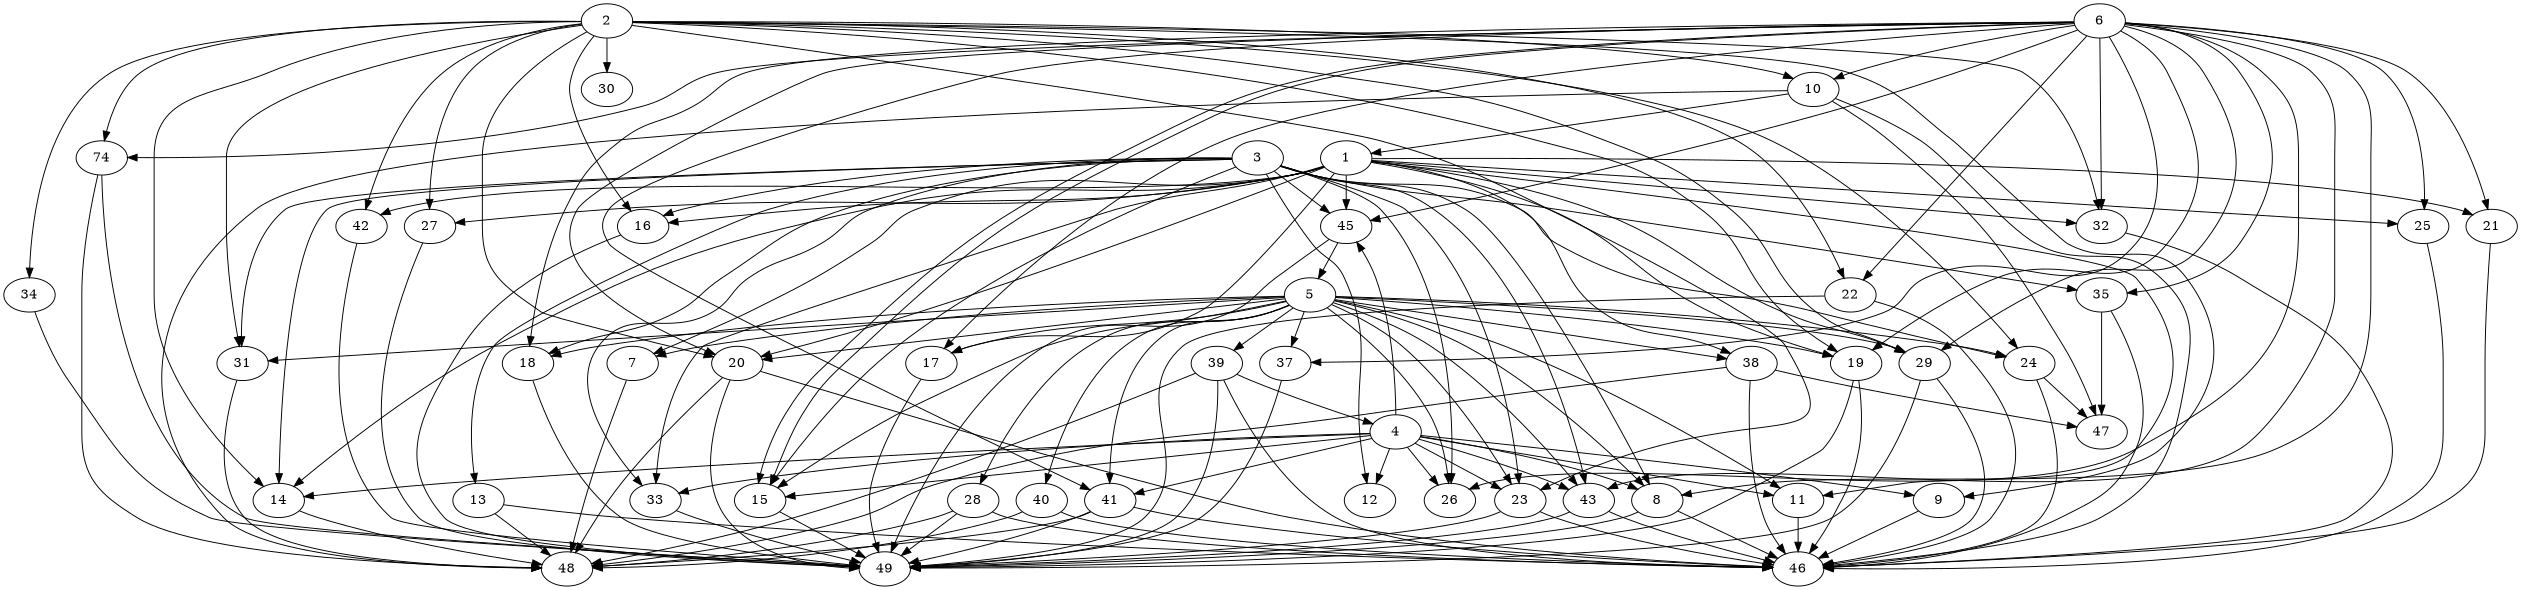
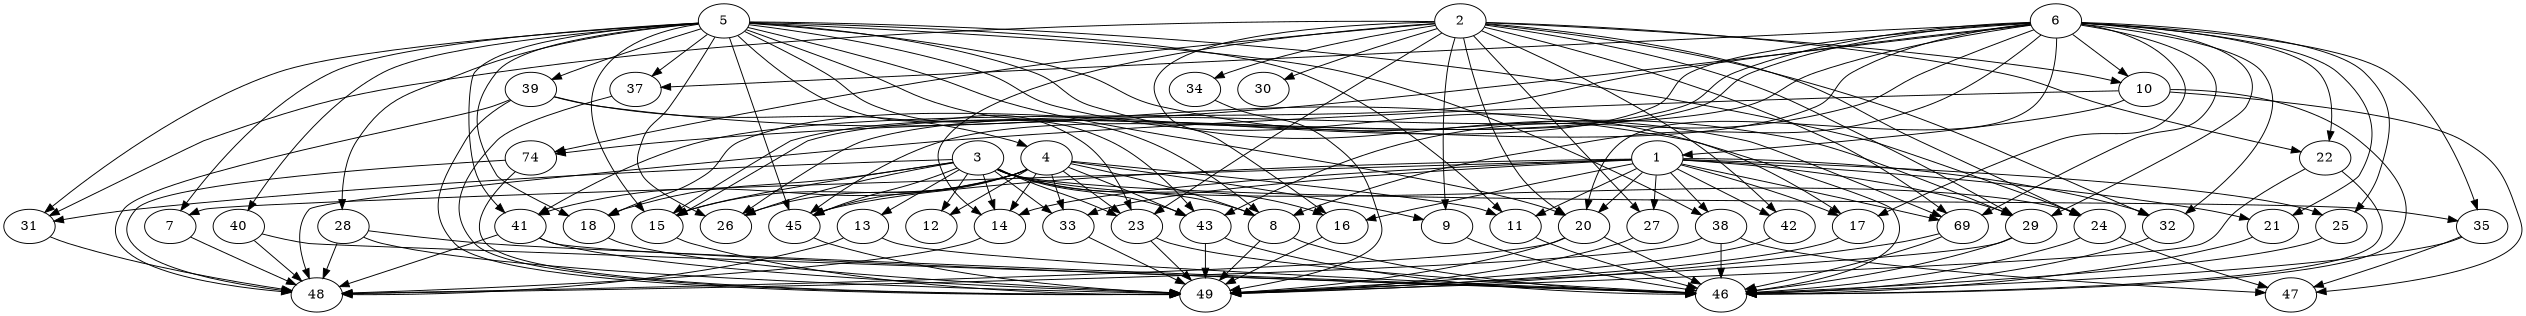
edge "45" -> "5": reversed
node "19": label "19" -> "69"
